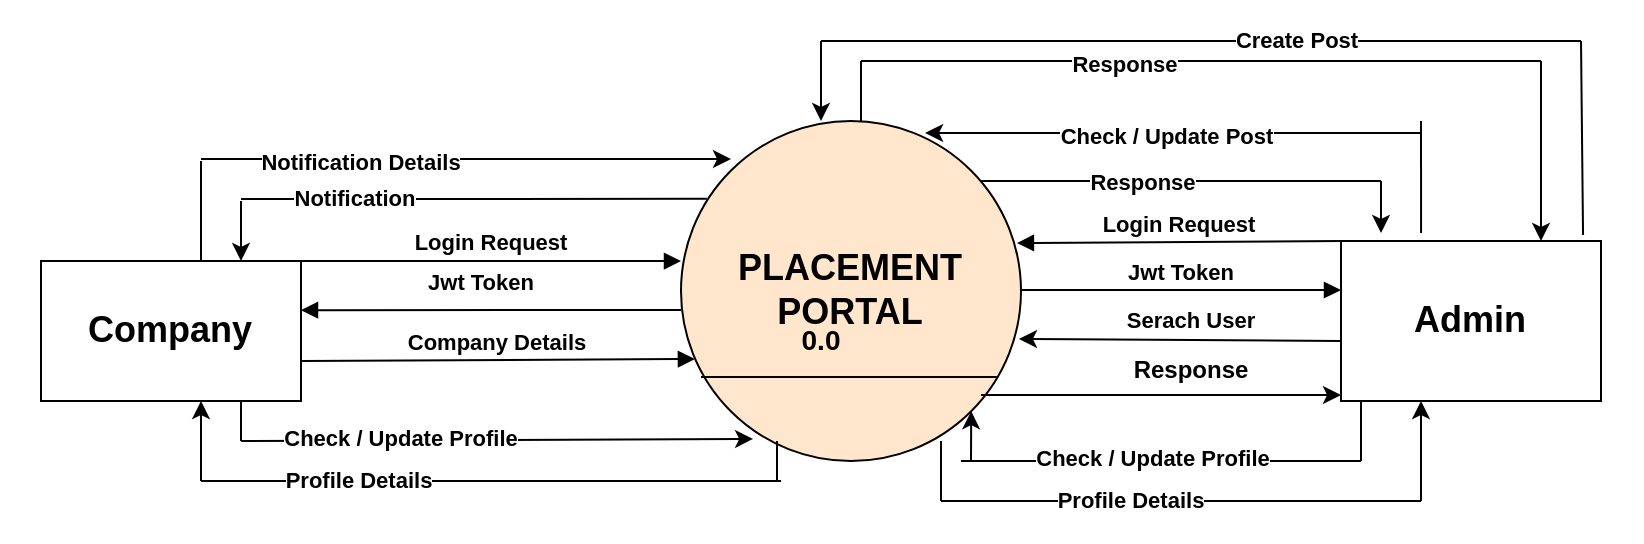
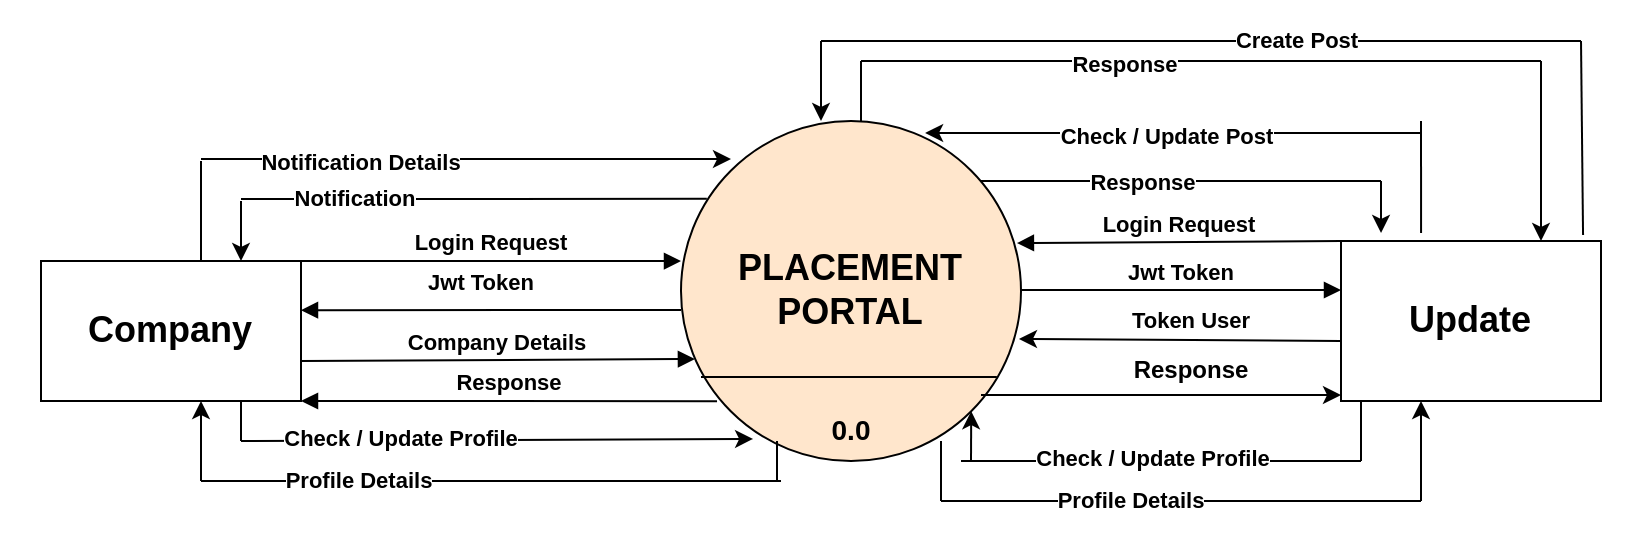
node "Serach User": label "Serach User" -> "Token User"
node "Admin": label "Admin" -> "Update"
node "0.0": moved (821, 341) -> (851, 431)
edge "PLACEMENT PORTAL" -> "Company": added, label "Response"
